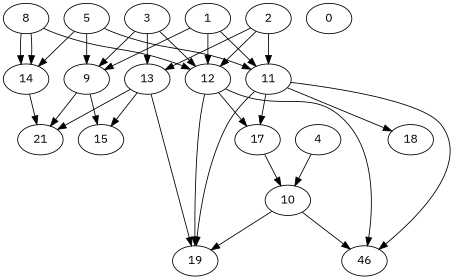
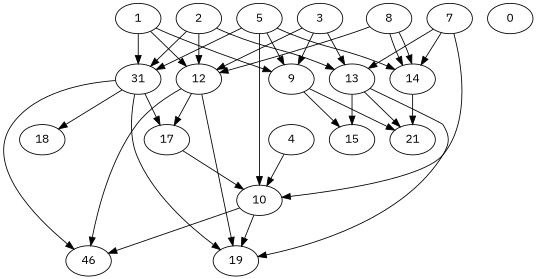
node "7": added
node "11": label "11" -> "31"
edge "5" -> "10": added
